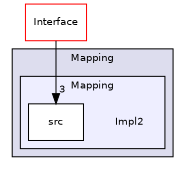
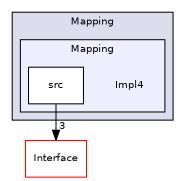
edge "Interface" -> "src": reversed
node "Impl2": label "Impl2" -> "Impl4"
